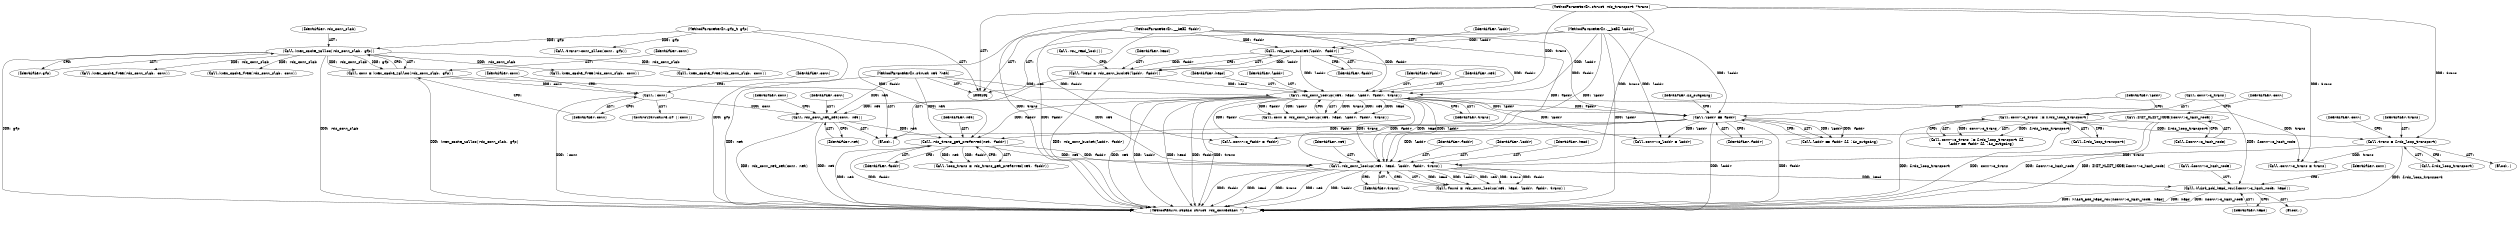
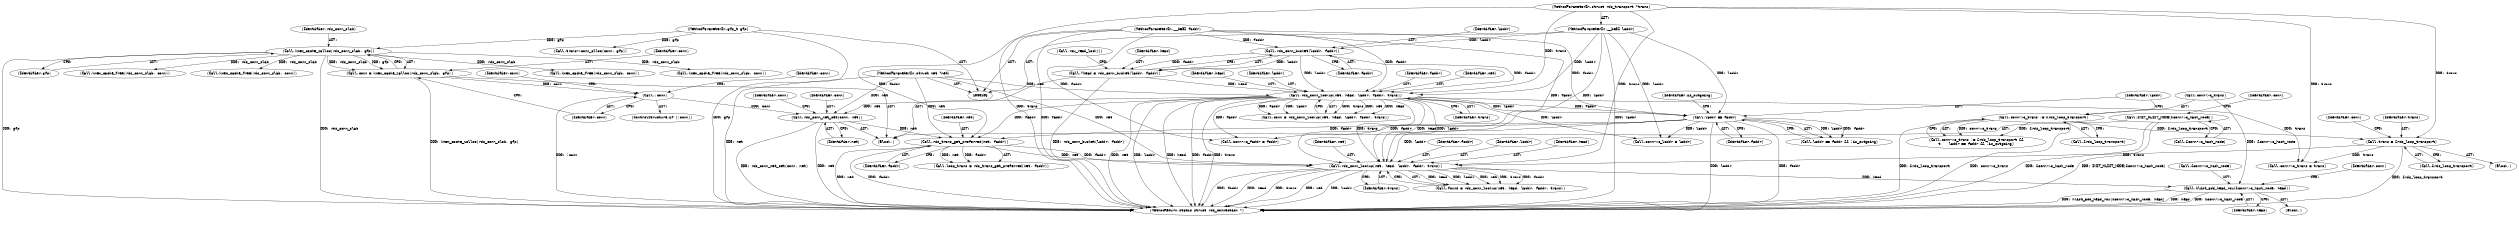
edge "(MethodParameterIn,struct rds_transport *trans)" -> "1000106": now "(MethodParameterIn,struct rds_transport *trans)" -> "(MethodParameterIn,__be32 laddr)"
edge "(Call,loop_trans = rds_trans_get_preferred(net, faddr))" -> "(Call,rds_trans_get_preferred(net, faddr))": removed, label "CFG:"
